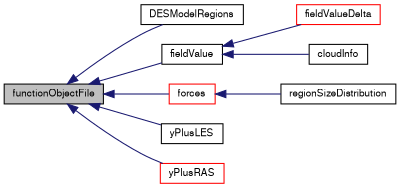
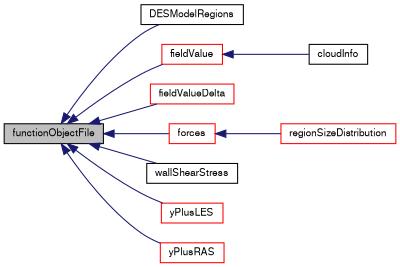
edge "fieldValueDelta" -> "fieldValue": now "fieldValueDelta" -> "functionObjectFile"
node "fieldValue": color black -> red
node "regionSizeDistribution": color black -> red
node "yPlusLES": color black -> red
node "wallShearStress": added
